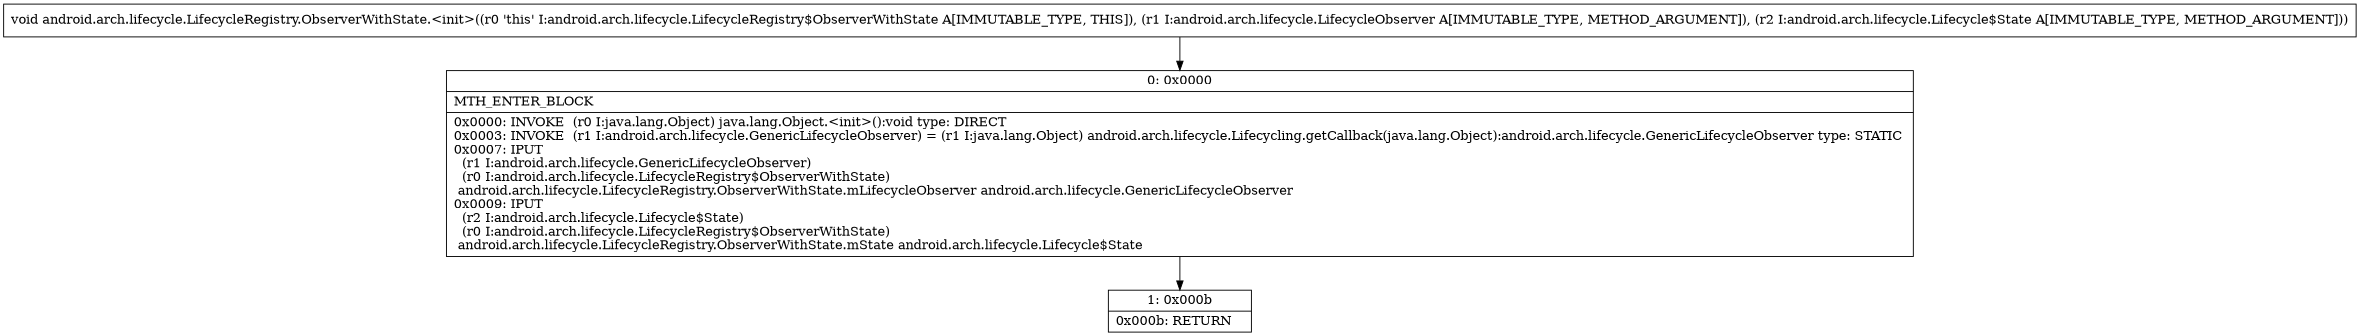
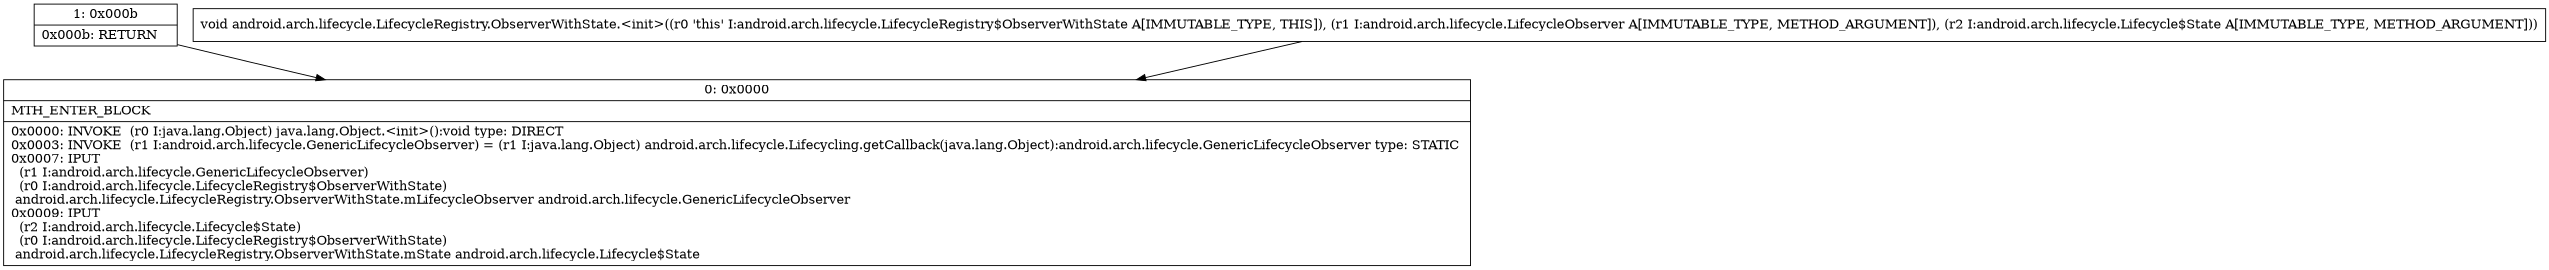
edge "0: 0x0000" -> "1: 0x000b": reversed
